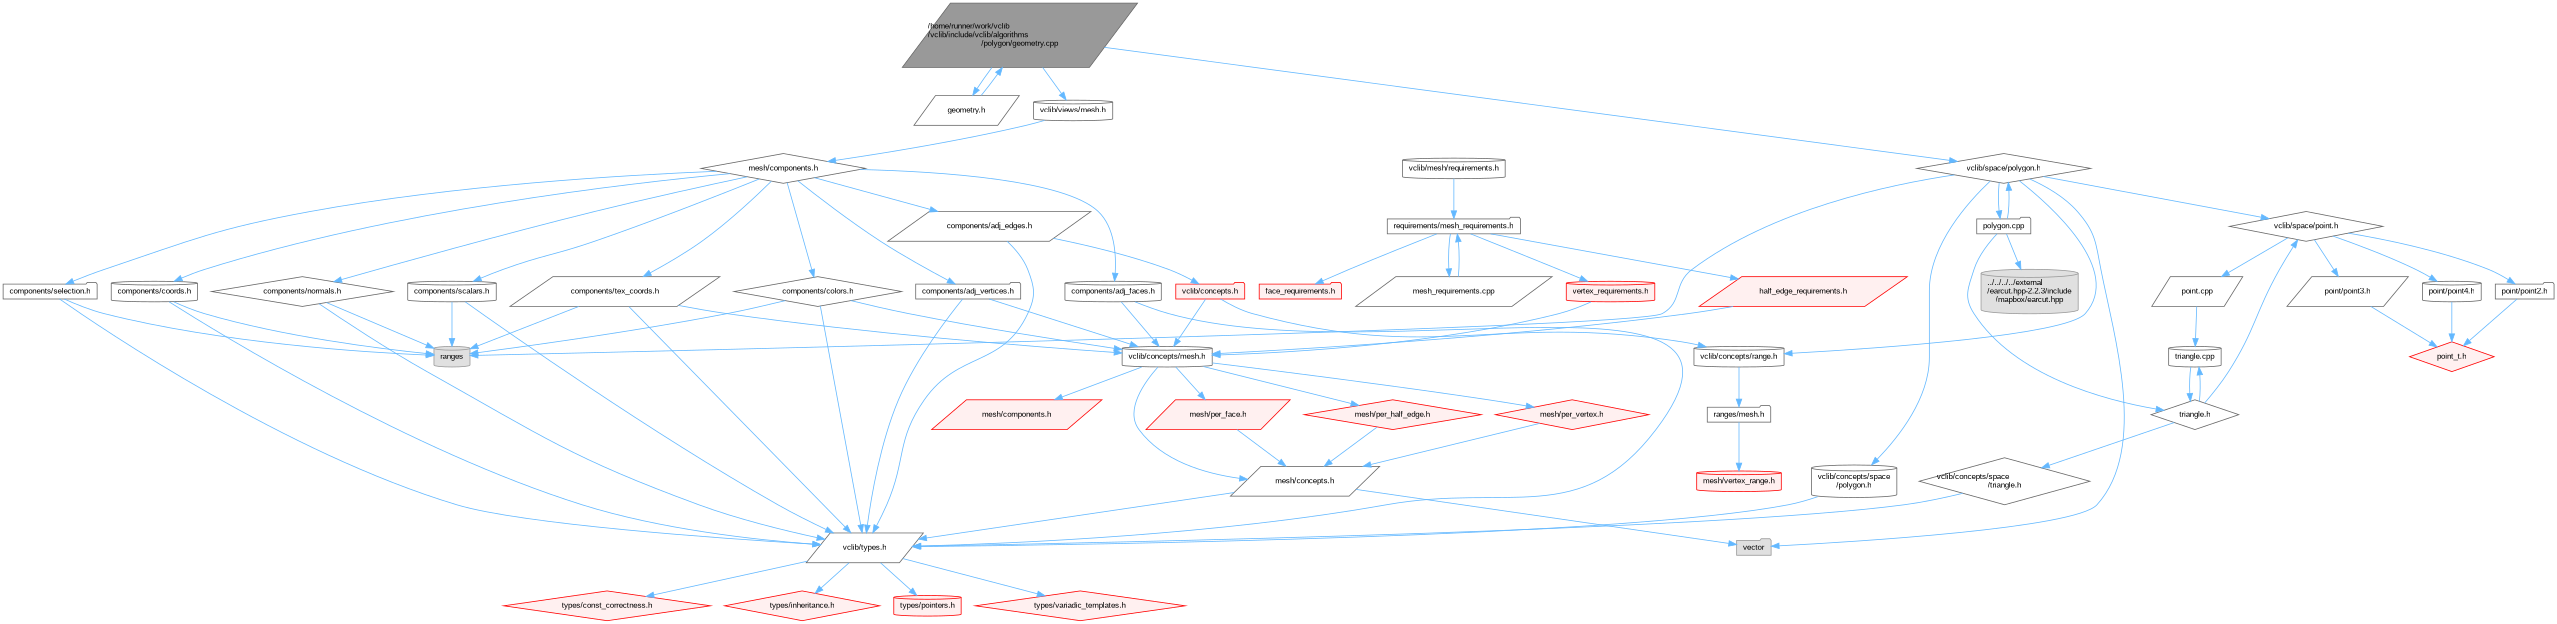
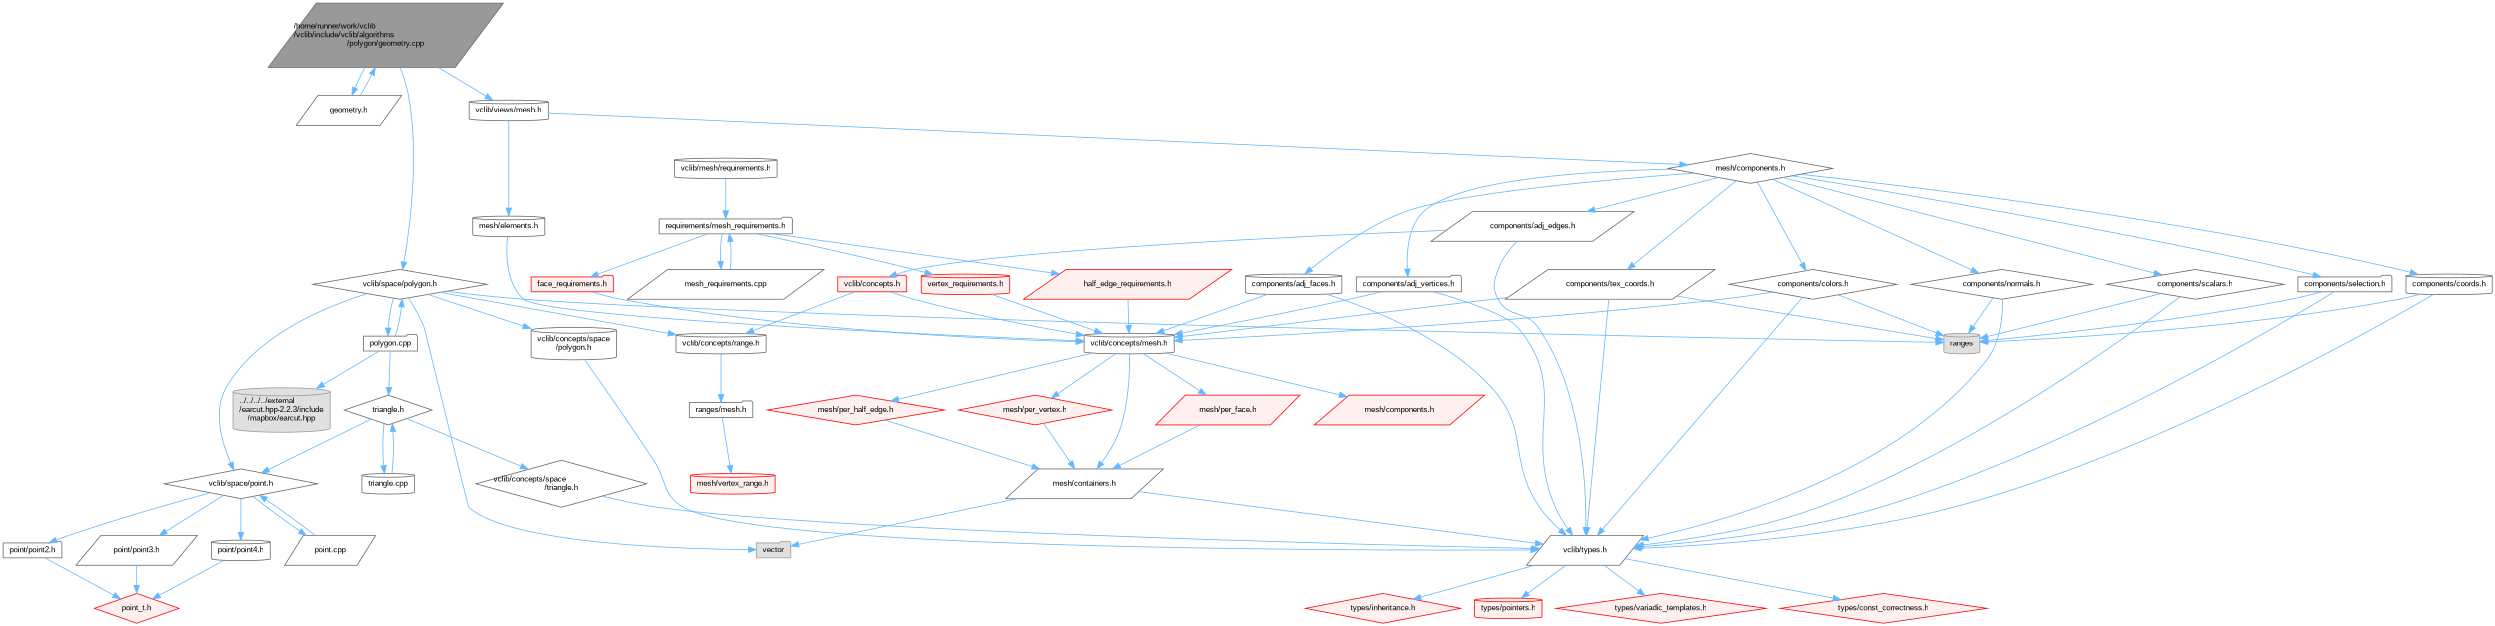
node "mesh/elements.h": added
node "components/scalars.h": shape cylinder -> diamond
edge "face_requirements.h" -> "vclib/concepts/mesh.h": added
edge "point.cpp" -> "triangle.cpp": now "point.cpp" -> "vclib/space/point.h"
node "mesh/concepts.h": label "mesh/concepts.h" -> "mesh/containers.h"
